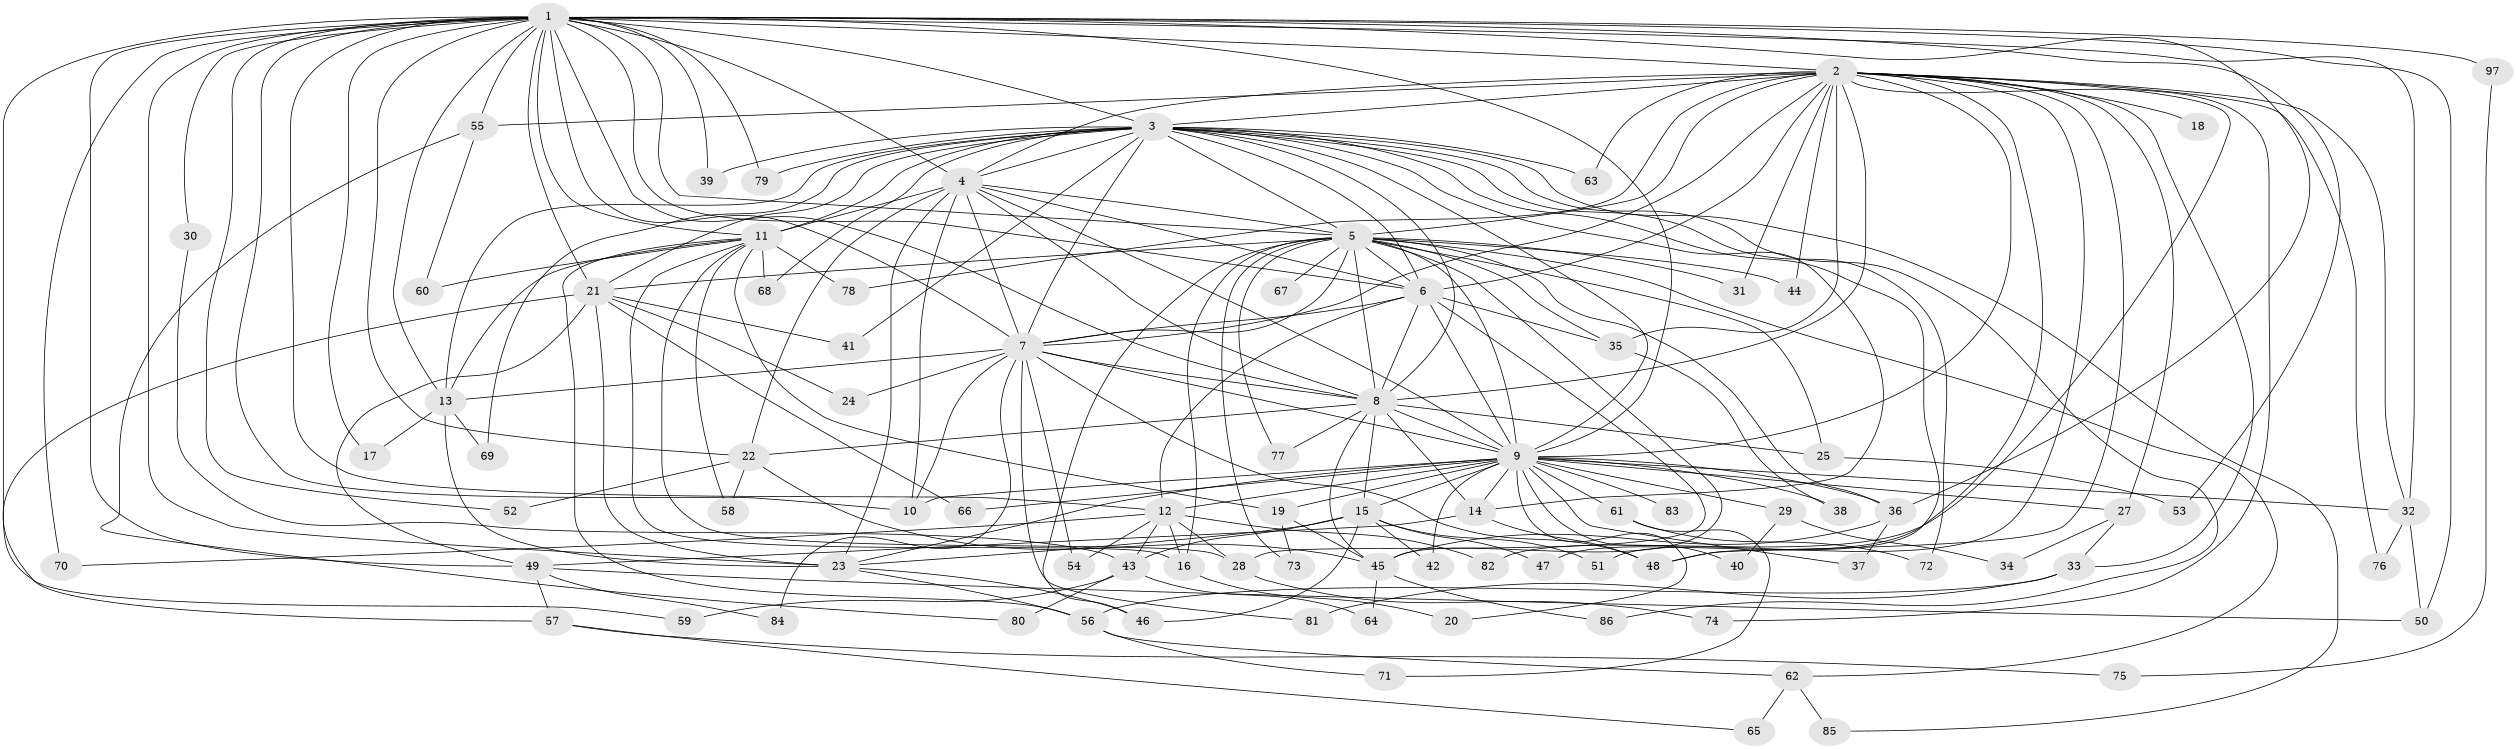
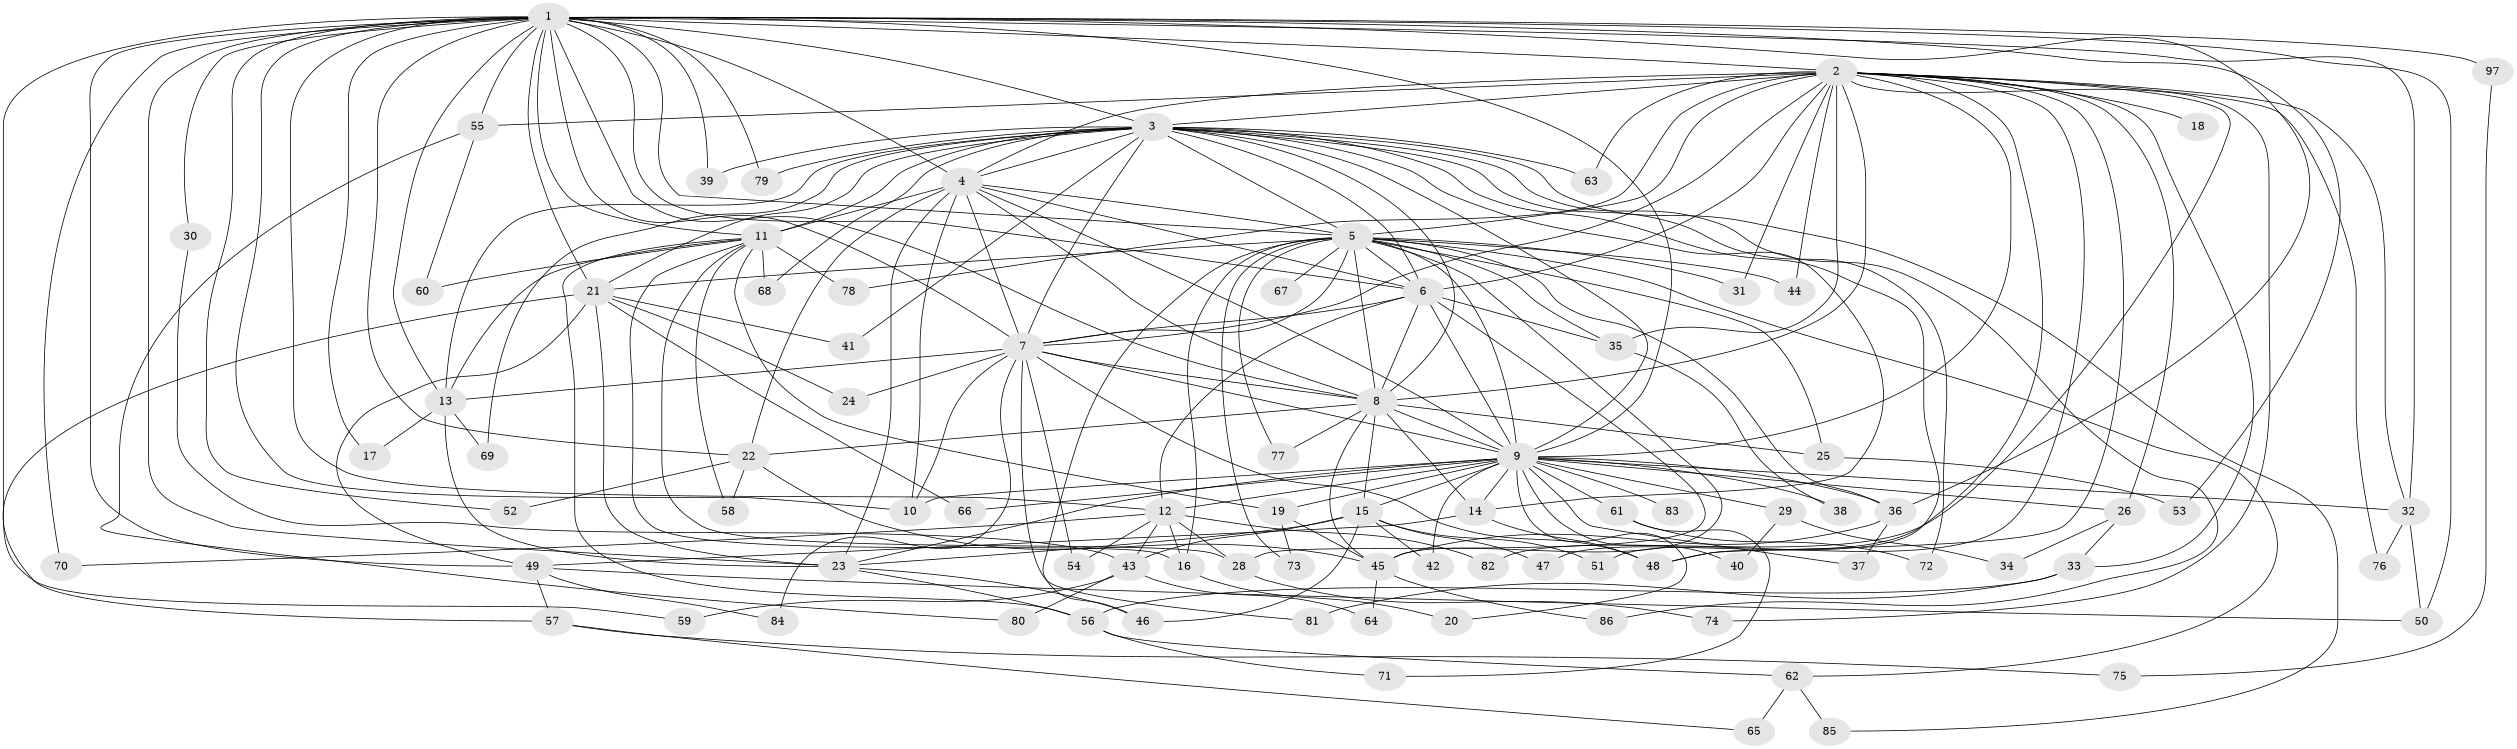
node "27": label "27" -> "26"
